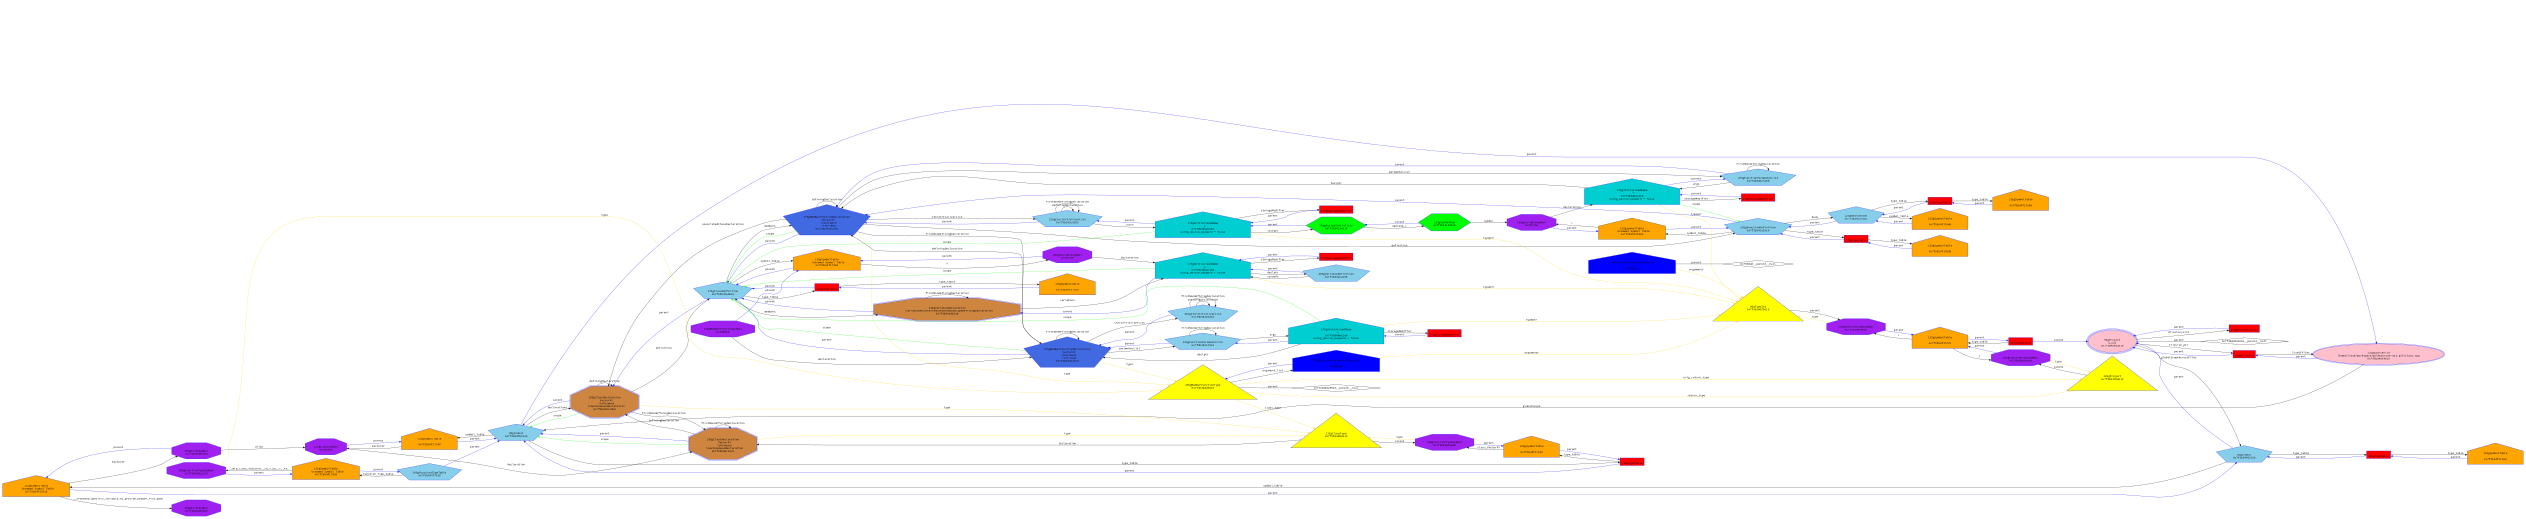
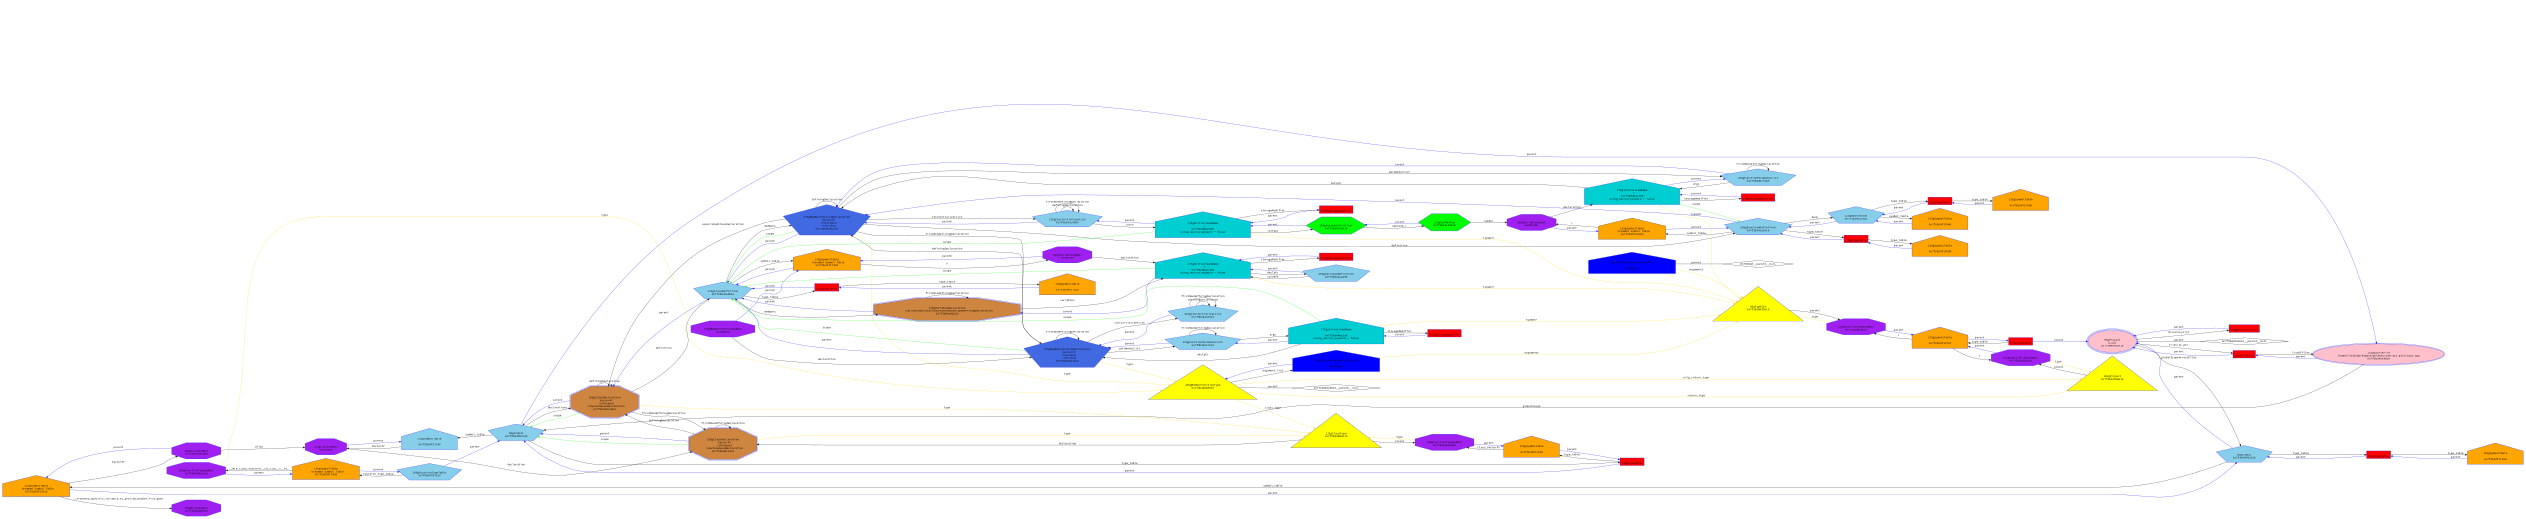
node "13SgSymbolTable 0x7f3b34f17140": fillcolor orange -> skyblue
edge "13SgSymbolTable 0x7f3b34f17140" -> "8SgGlobal 0x7f3b34f62120": removed, label "parent"
